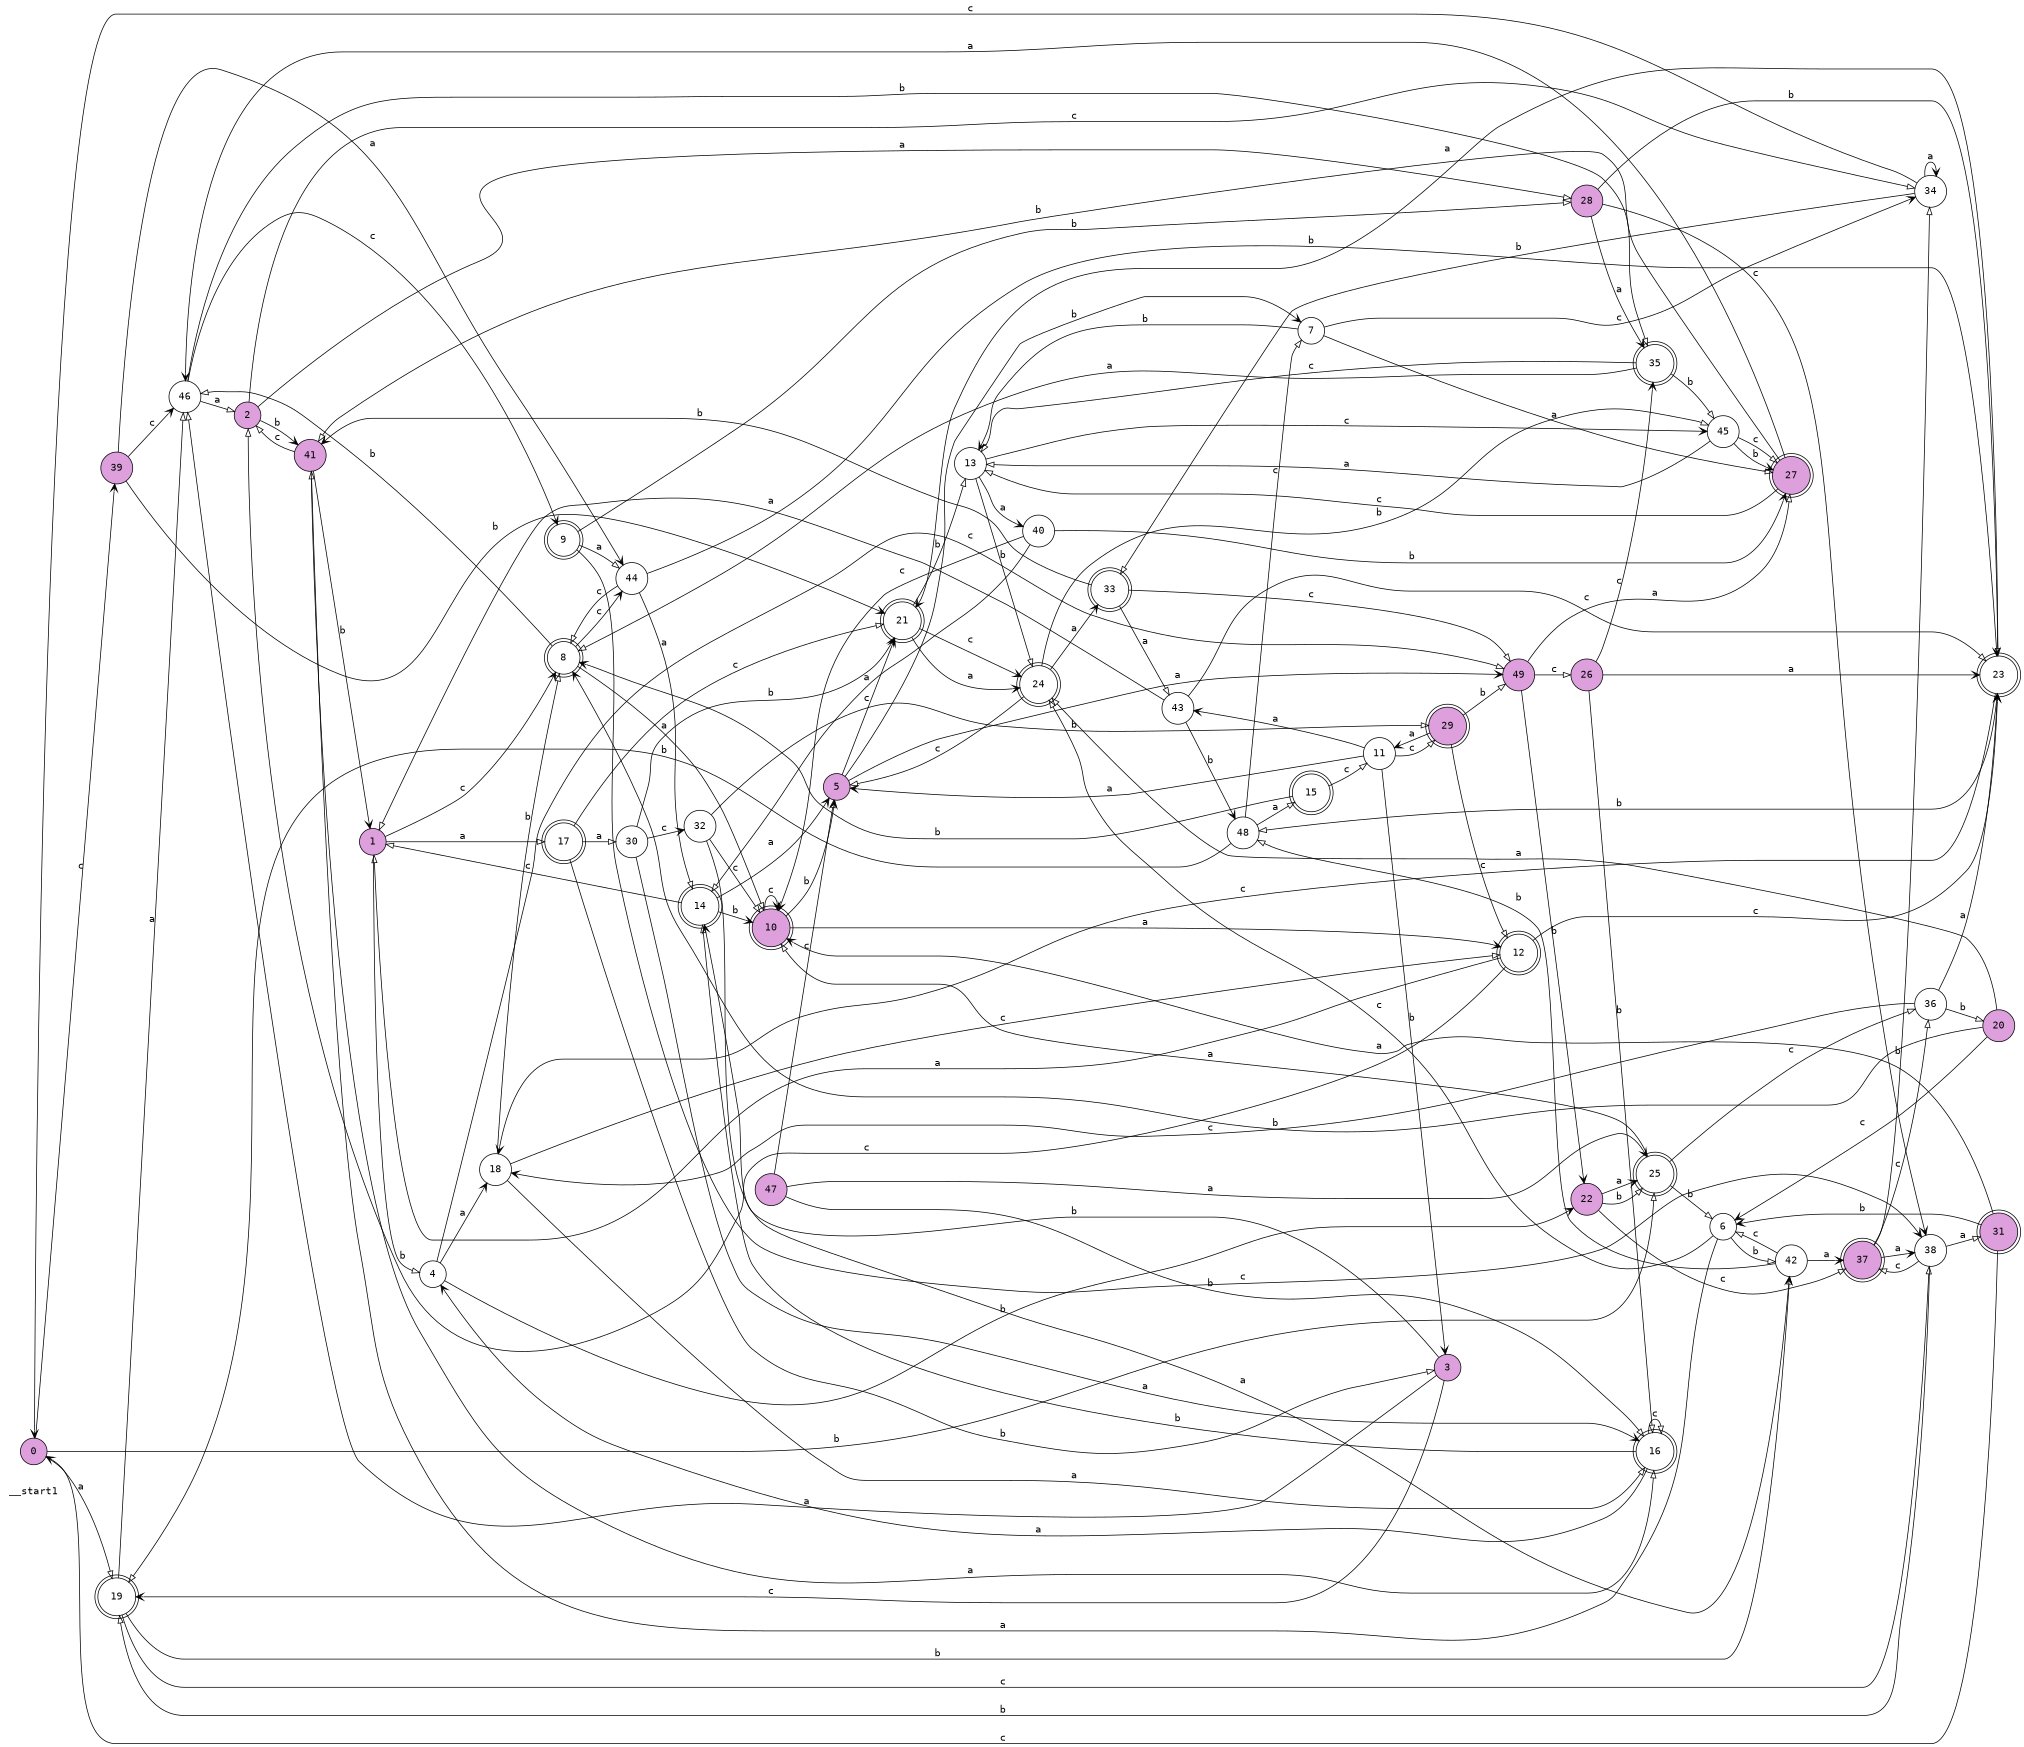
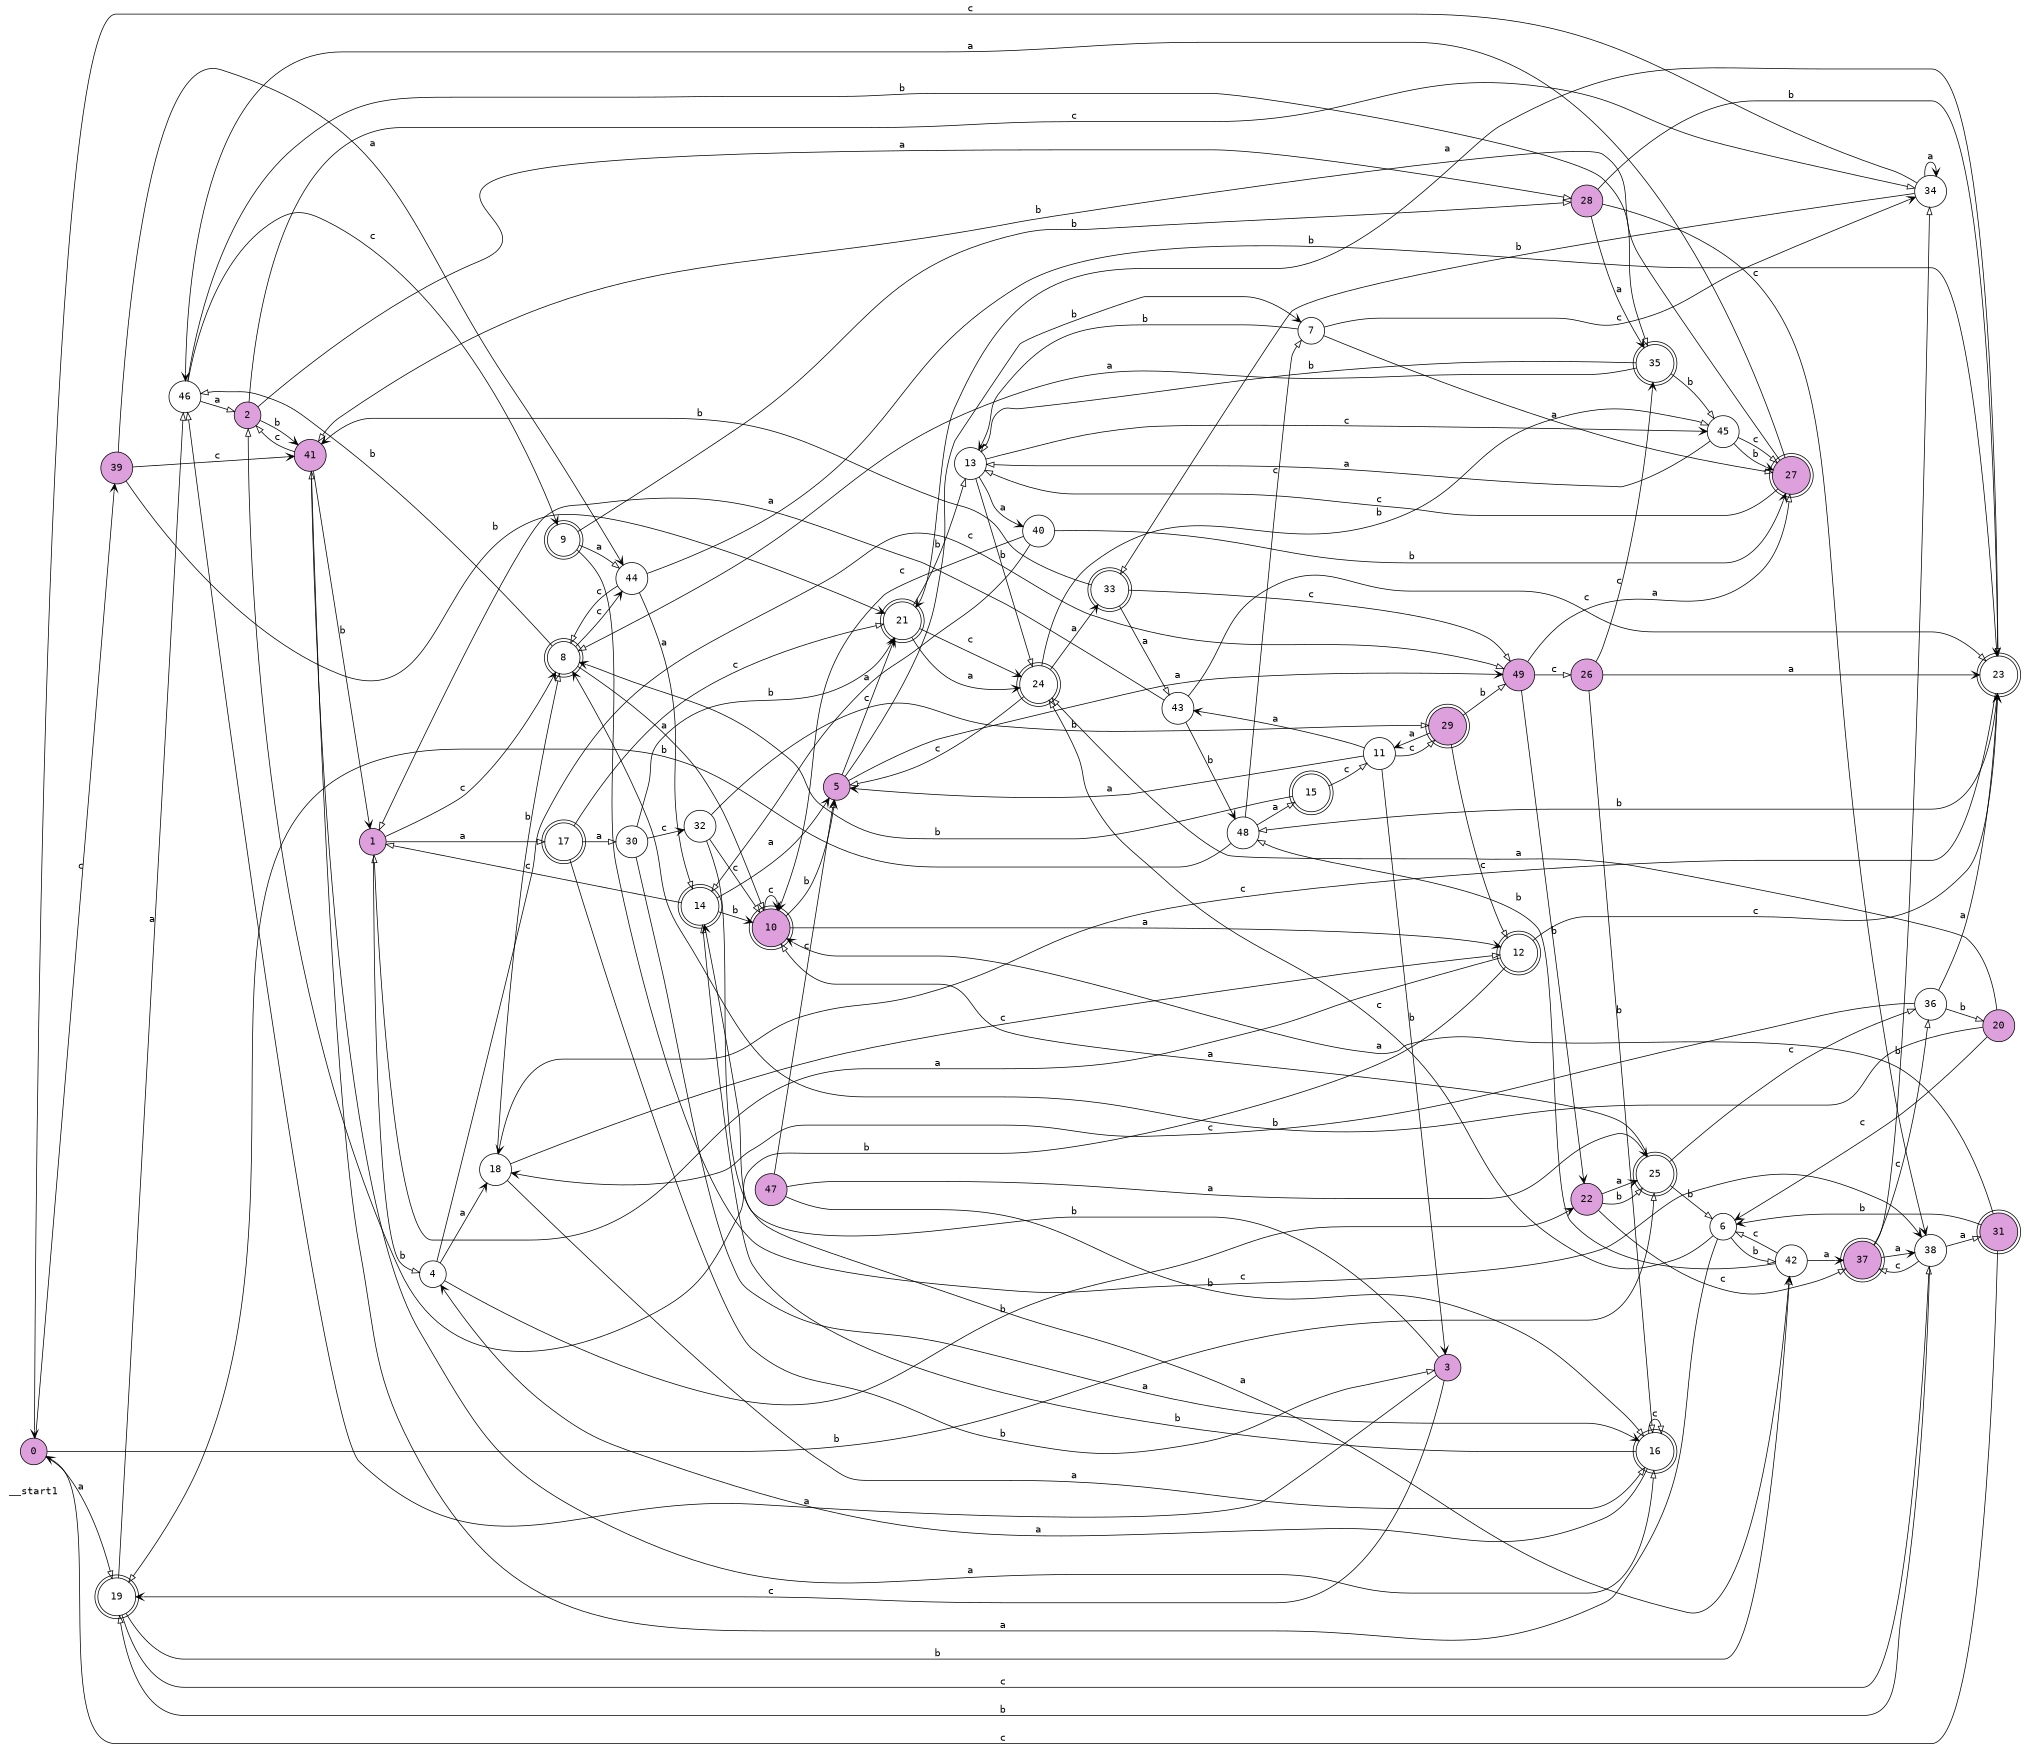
edge "35" -> "13": label "c" -> "b"
edge "39" -> "46": now "39" -> "41"
edge "12" -> "2": label "c" -> "b"
